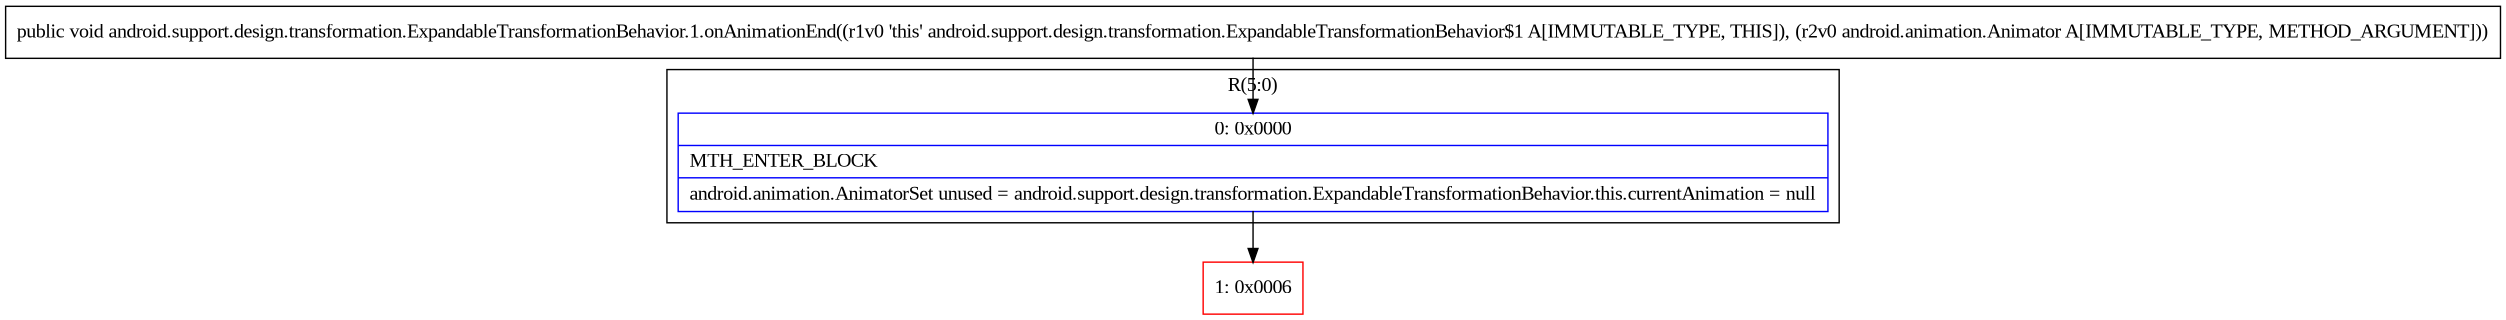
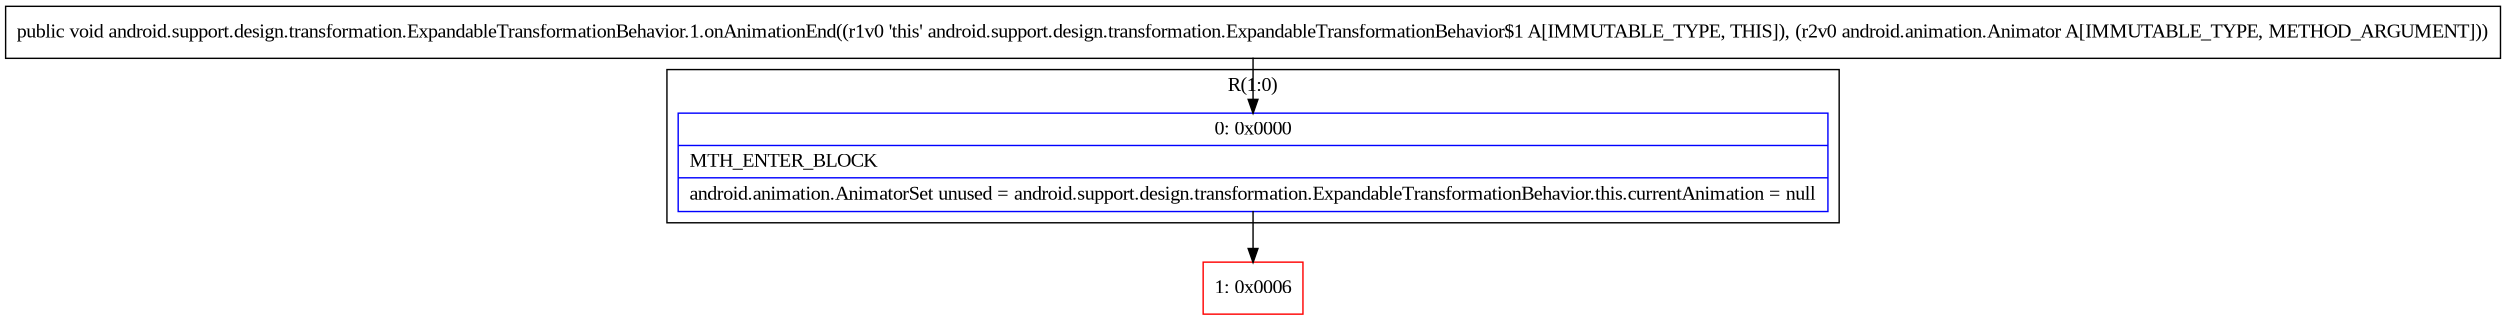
cluster "R(5:0)": label "R(5:0)" -> "R(1:0)"
